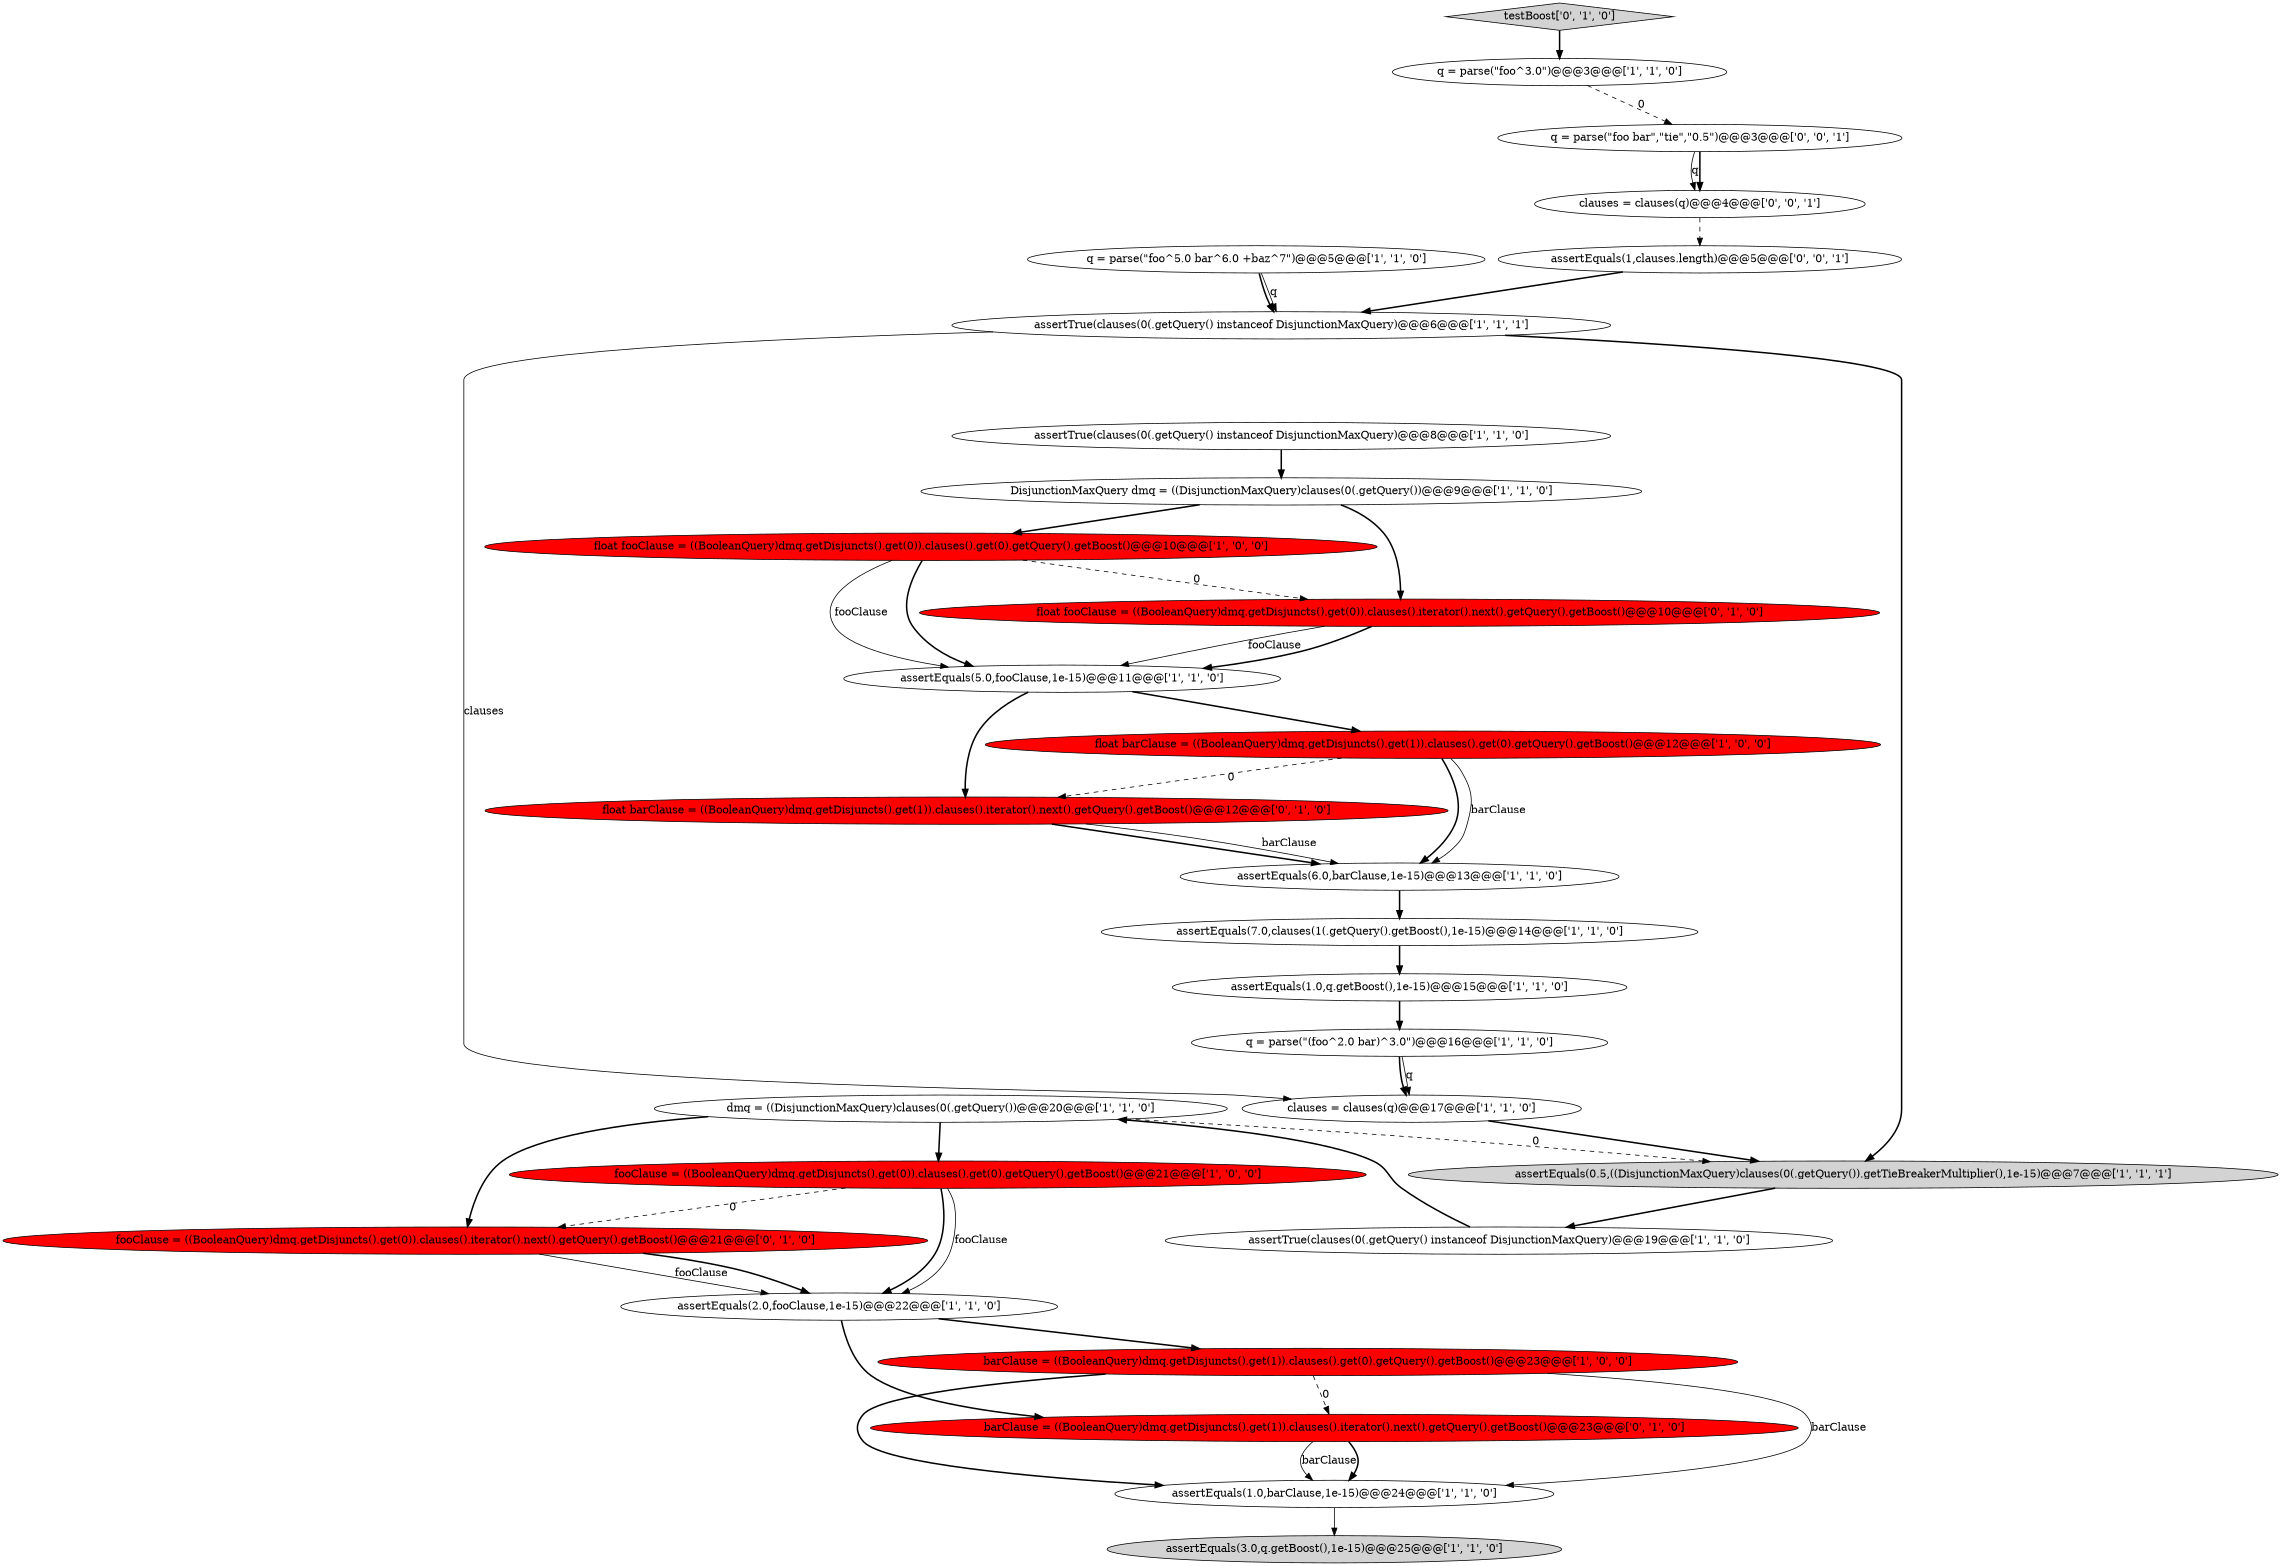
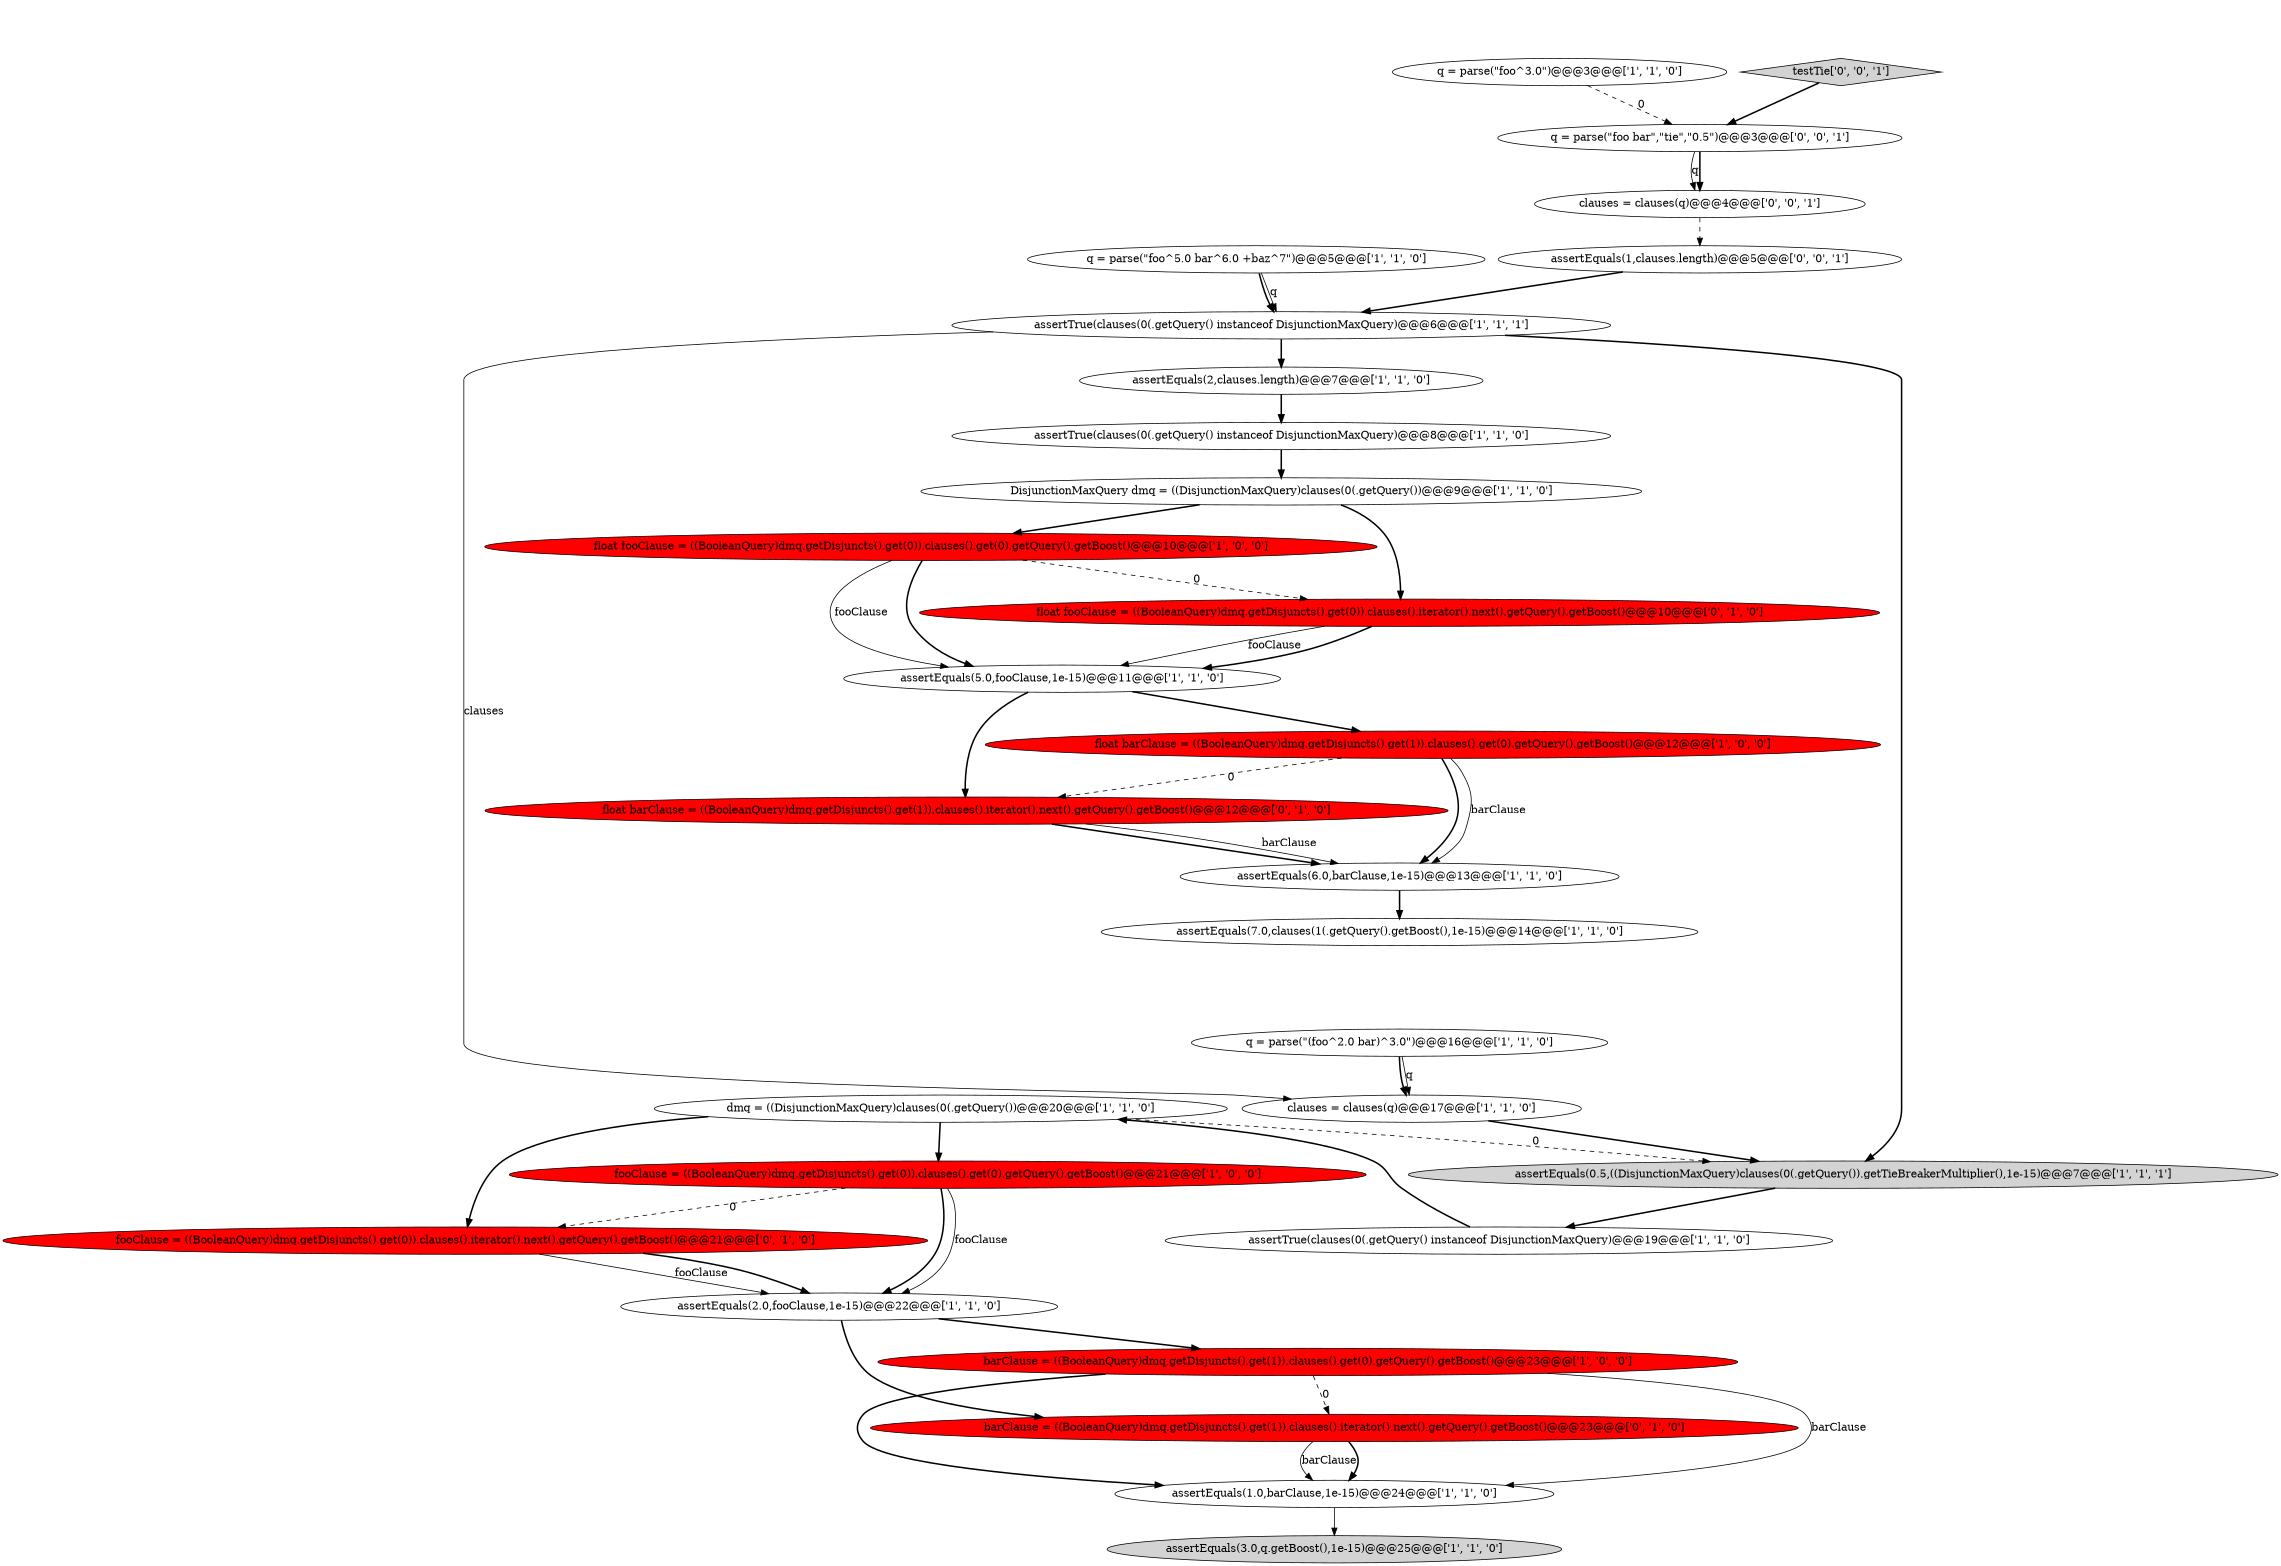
node "testBoost['0', '1', '0']": removed
node "testTie['0', '0', '1']": added
node "assertEquals(2,clauses.length)@@@7@@@['1', '1', '0']": added
node "assertEquals(1.0,q.getBoost(),1e-15)@@@15@@@['1', '1', '0']": removed
